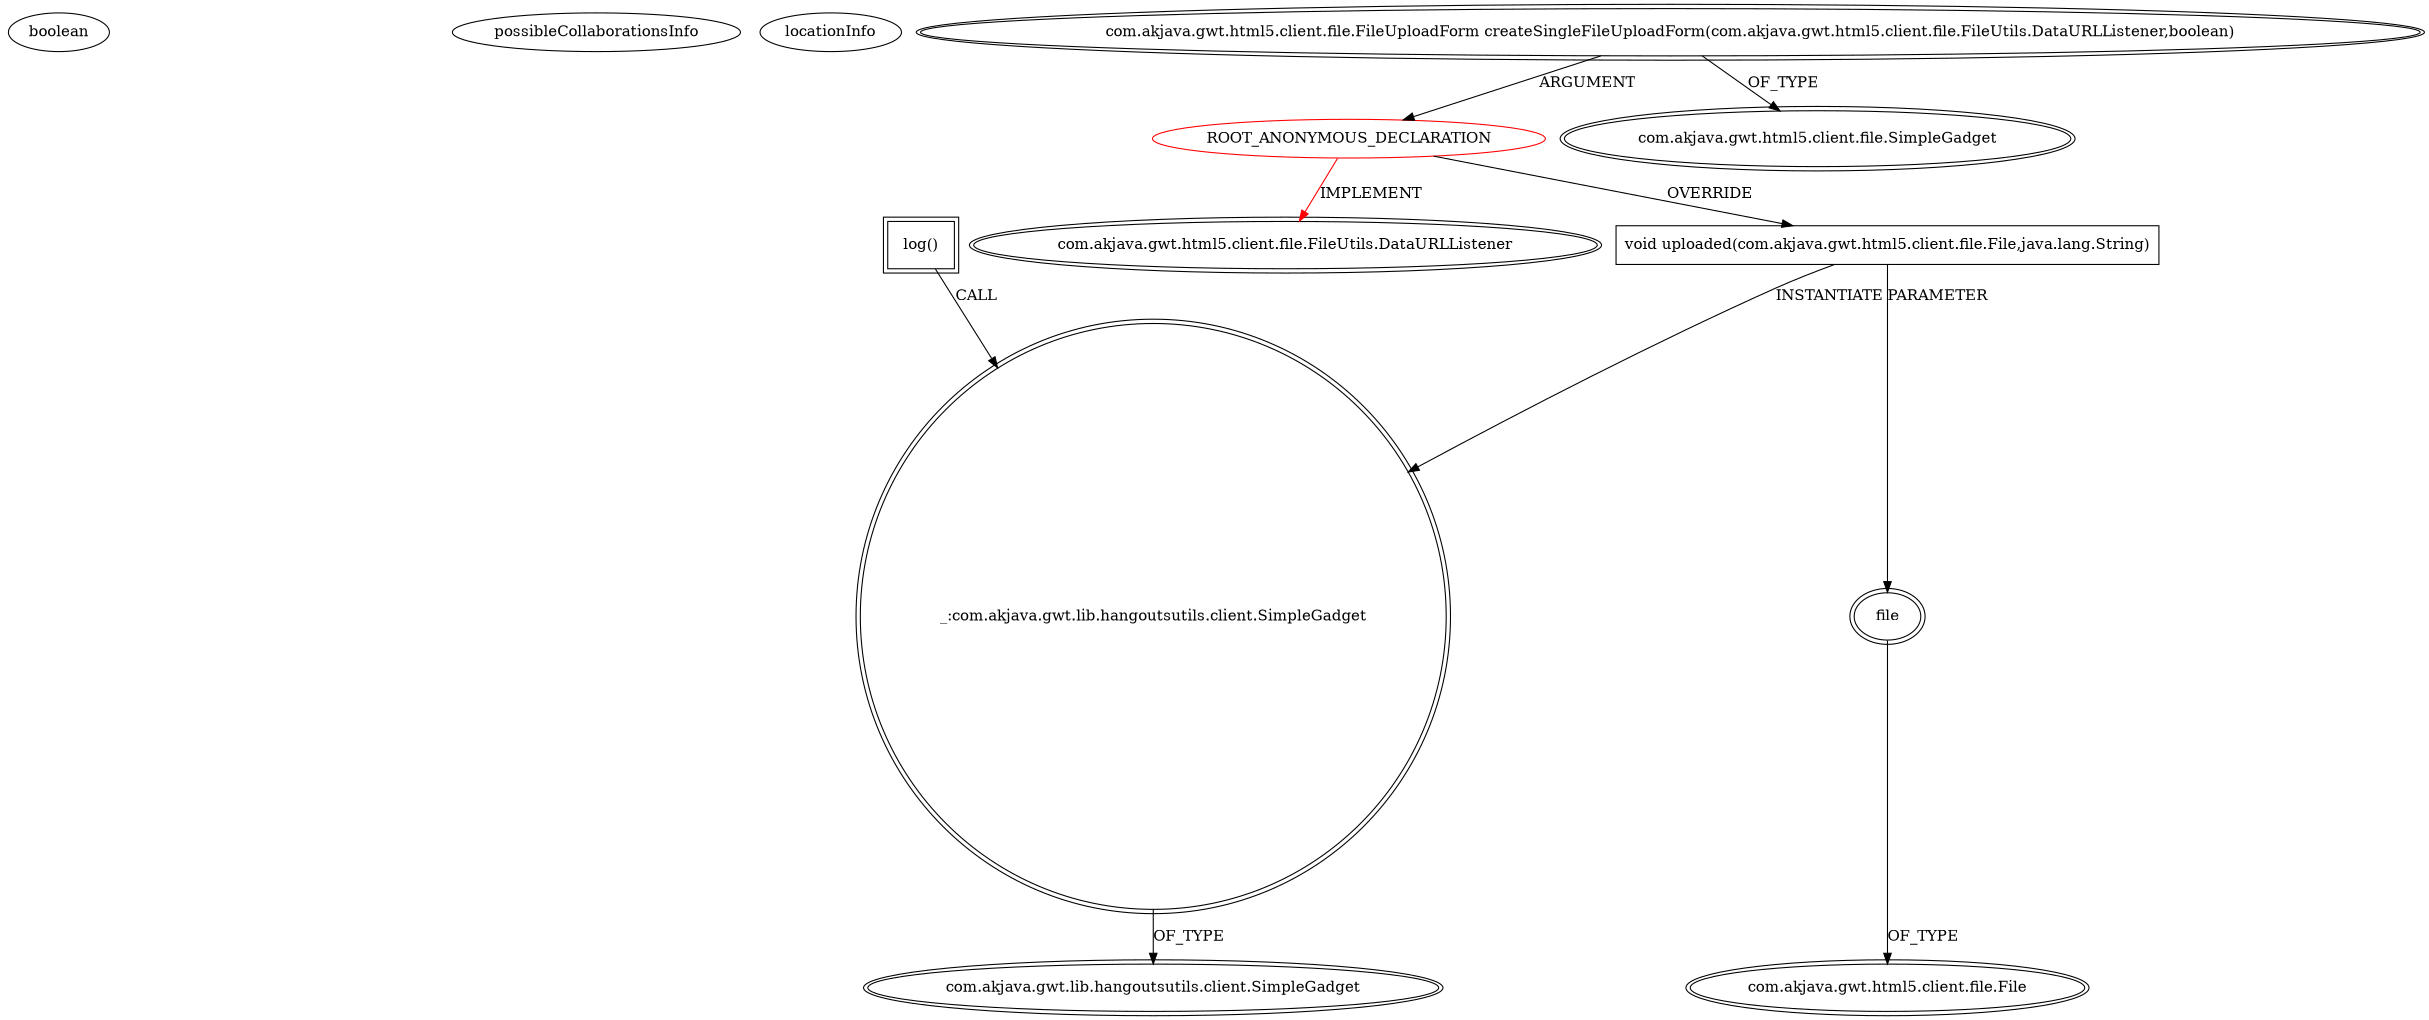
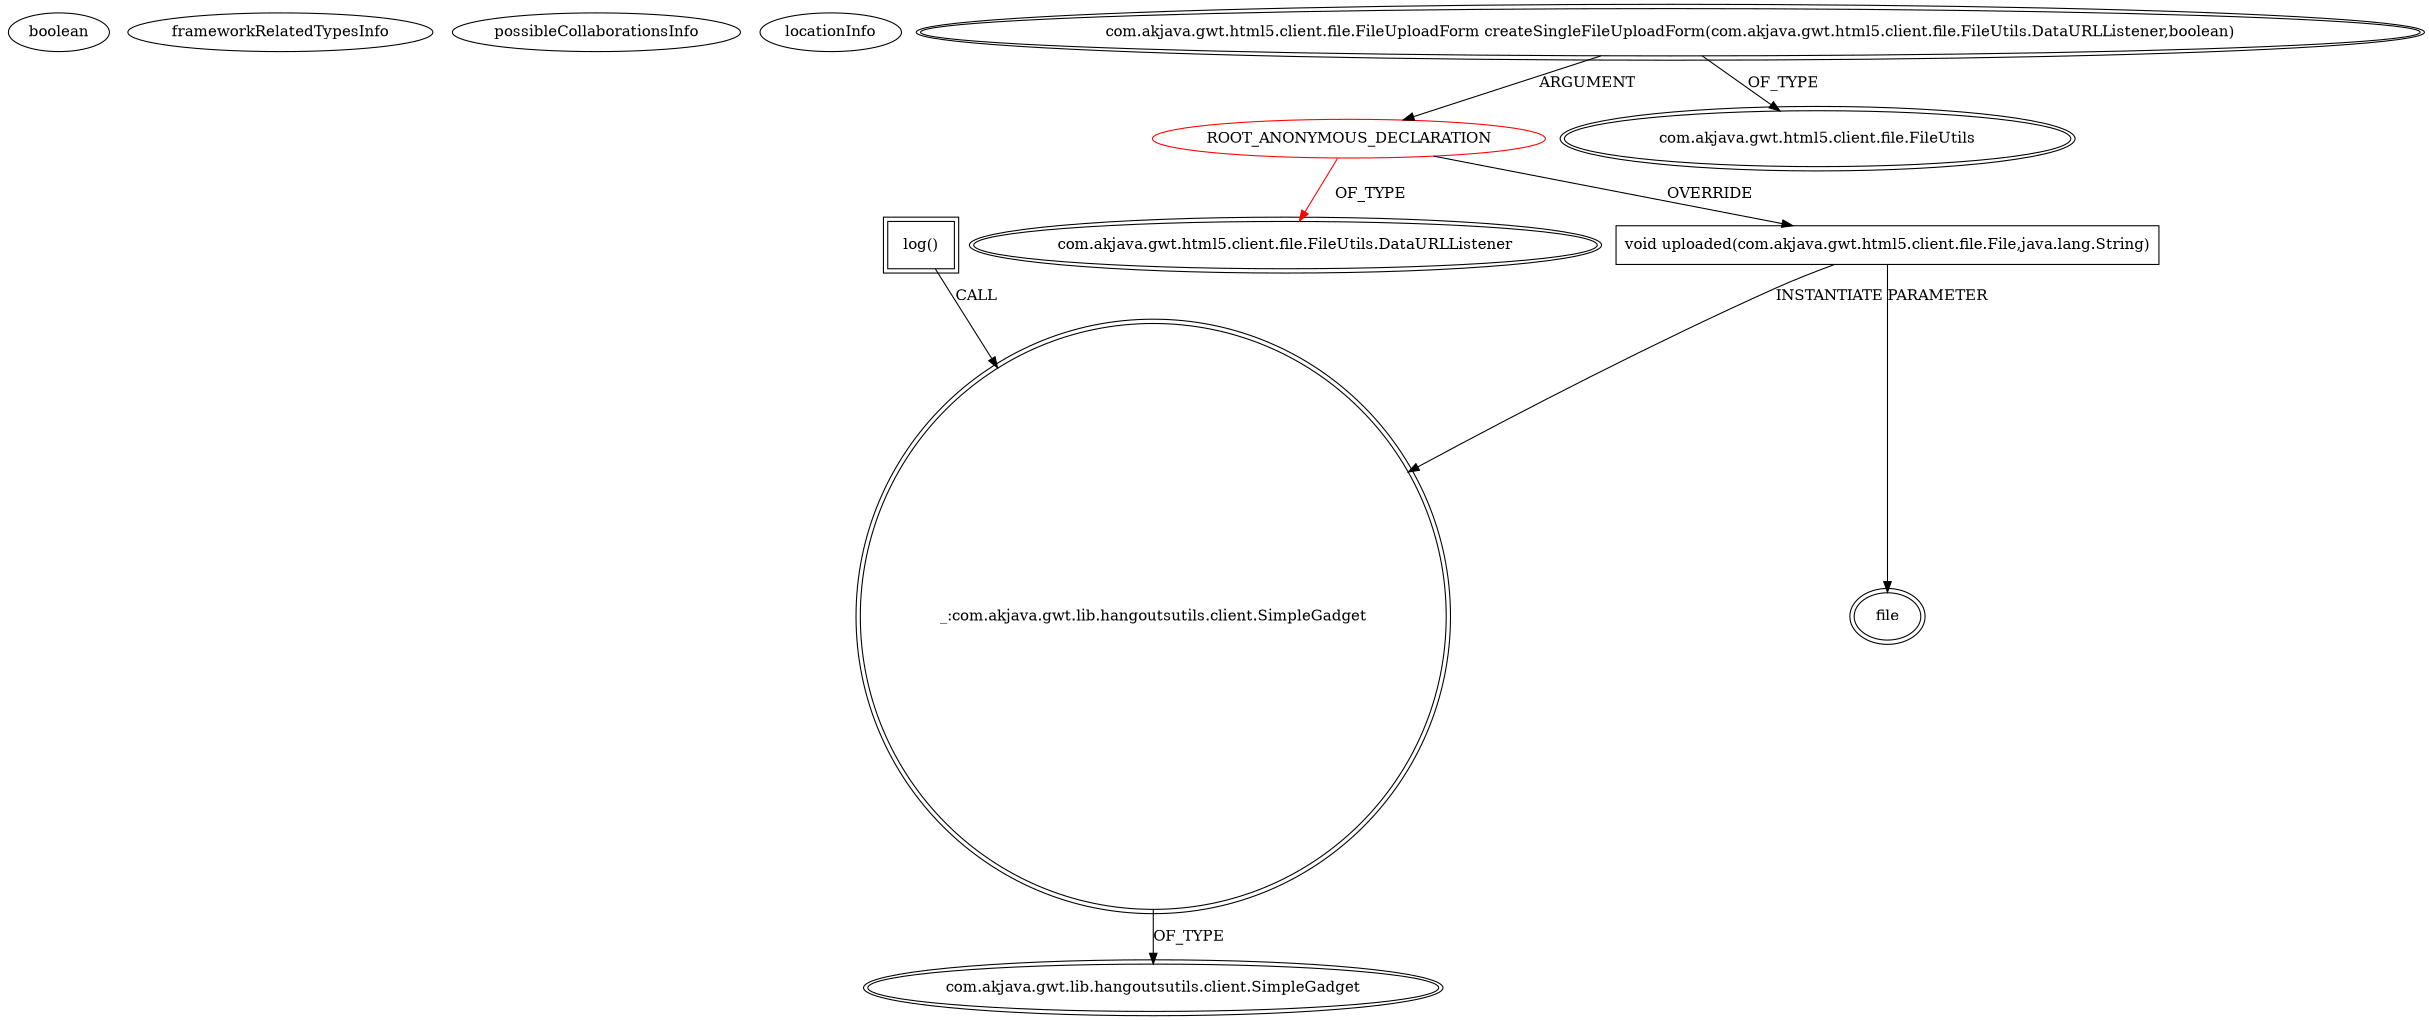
node "frameworkRelatedTypesInfo": added
node "com.akjava.gwt.html5.client.file.SimpleGadget": label "com.akjava.gwt.html5.client.file.SimpleGadget" -> "com.akjava.gwt.html5.client.file.FileUtils"
edge "ROOT_ANONYMOUS_DECLARATION" -> "com.akjava.gwt.html5.client.file.FileUtils.DataURLListener": label "IMPLEMENT" -> "OF_TYPE"
node "com.akjava.gwt.html5.client.file.File": removed
